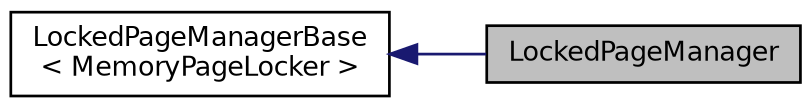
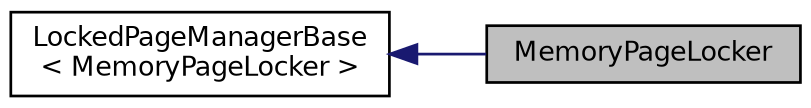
node "LockedPageManager": label "LockedPageManager" -> "MemoryPageLocker"
